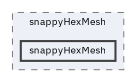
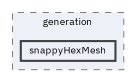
cluster "snappyHexMesh": label "snappyHexMesh" -> "generation"
